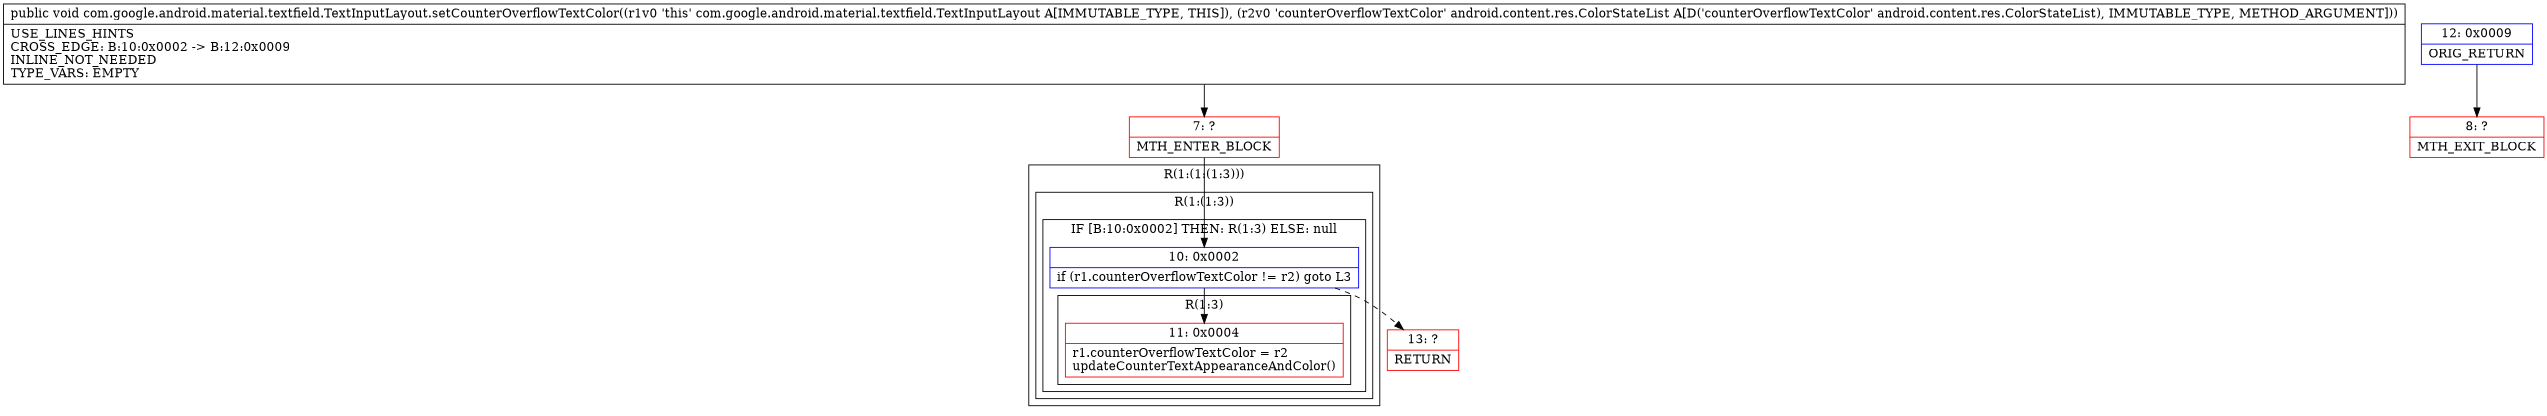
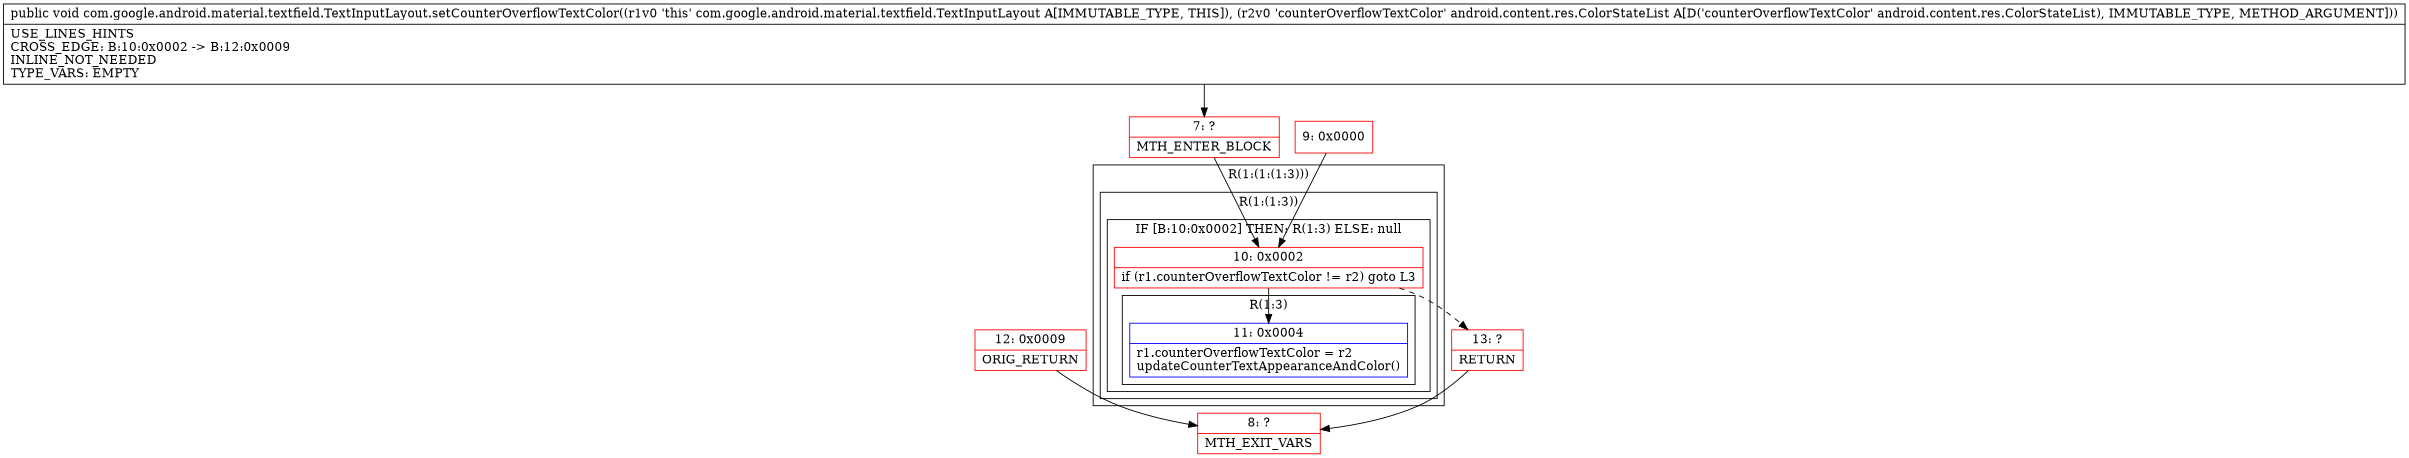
node "12: 0x0009": color blue -> red
node "9: 0x0000": added
node "8: ?": text "MTH_EXIT_BLOCK" -> "MTH_EXIT_VARS"
node "10: 0x0002": color blue -> red
node "11: 0x0004": color red -> blue
edge "13: ?" -> "8: ?": added
